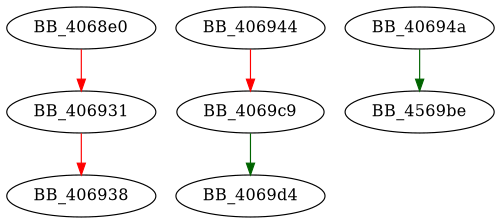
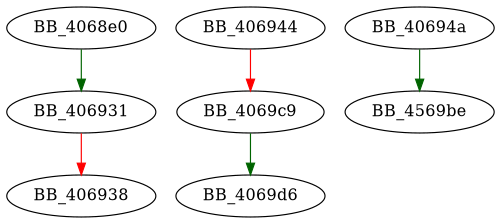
edge "BB_4068e0" -> "BB_406931": color red -> darkgreen
node "BB_4069d4": label "BB_4069d4" -> "BB_4069d6"
